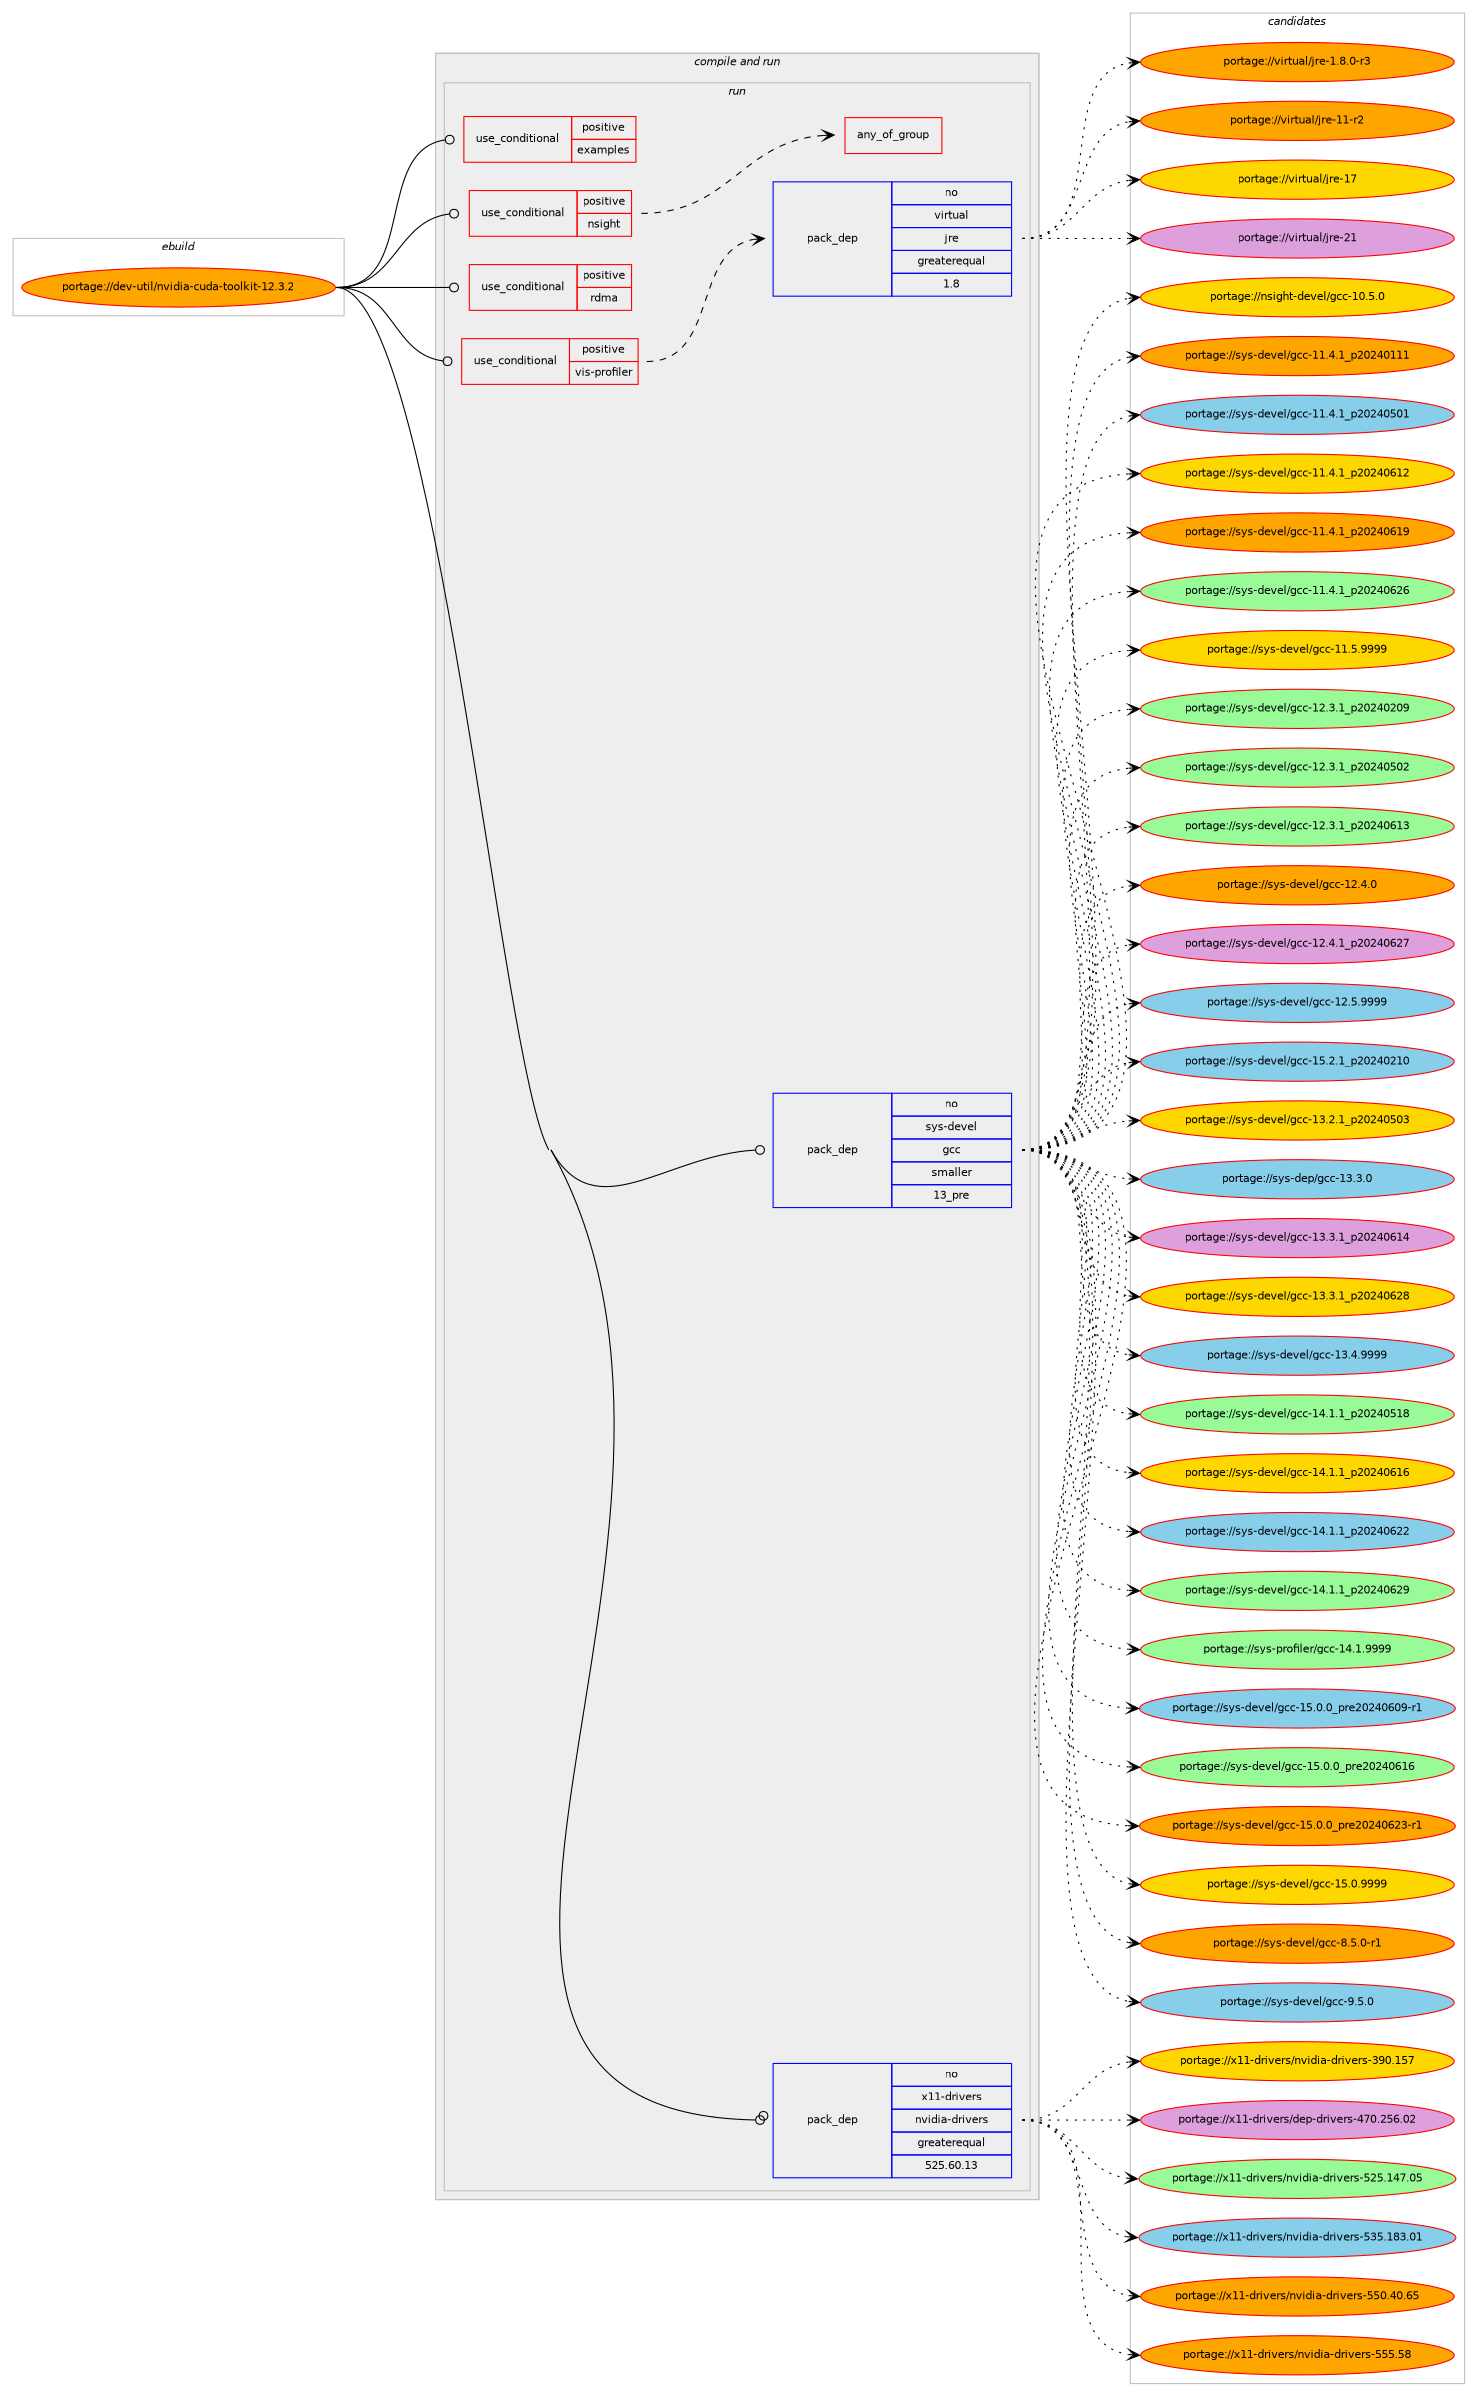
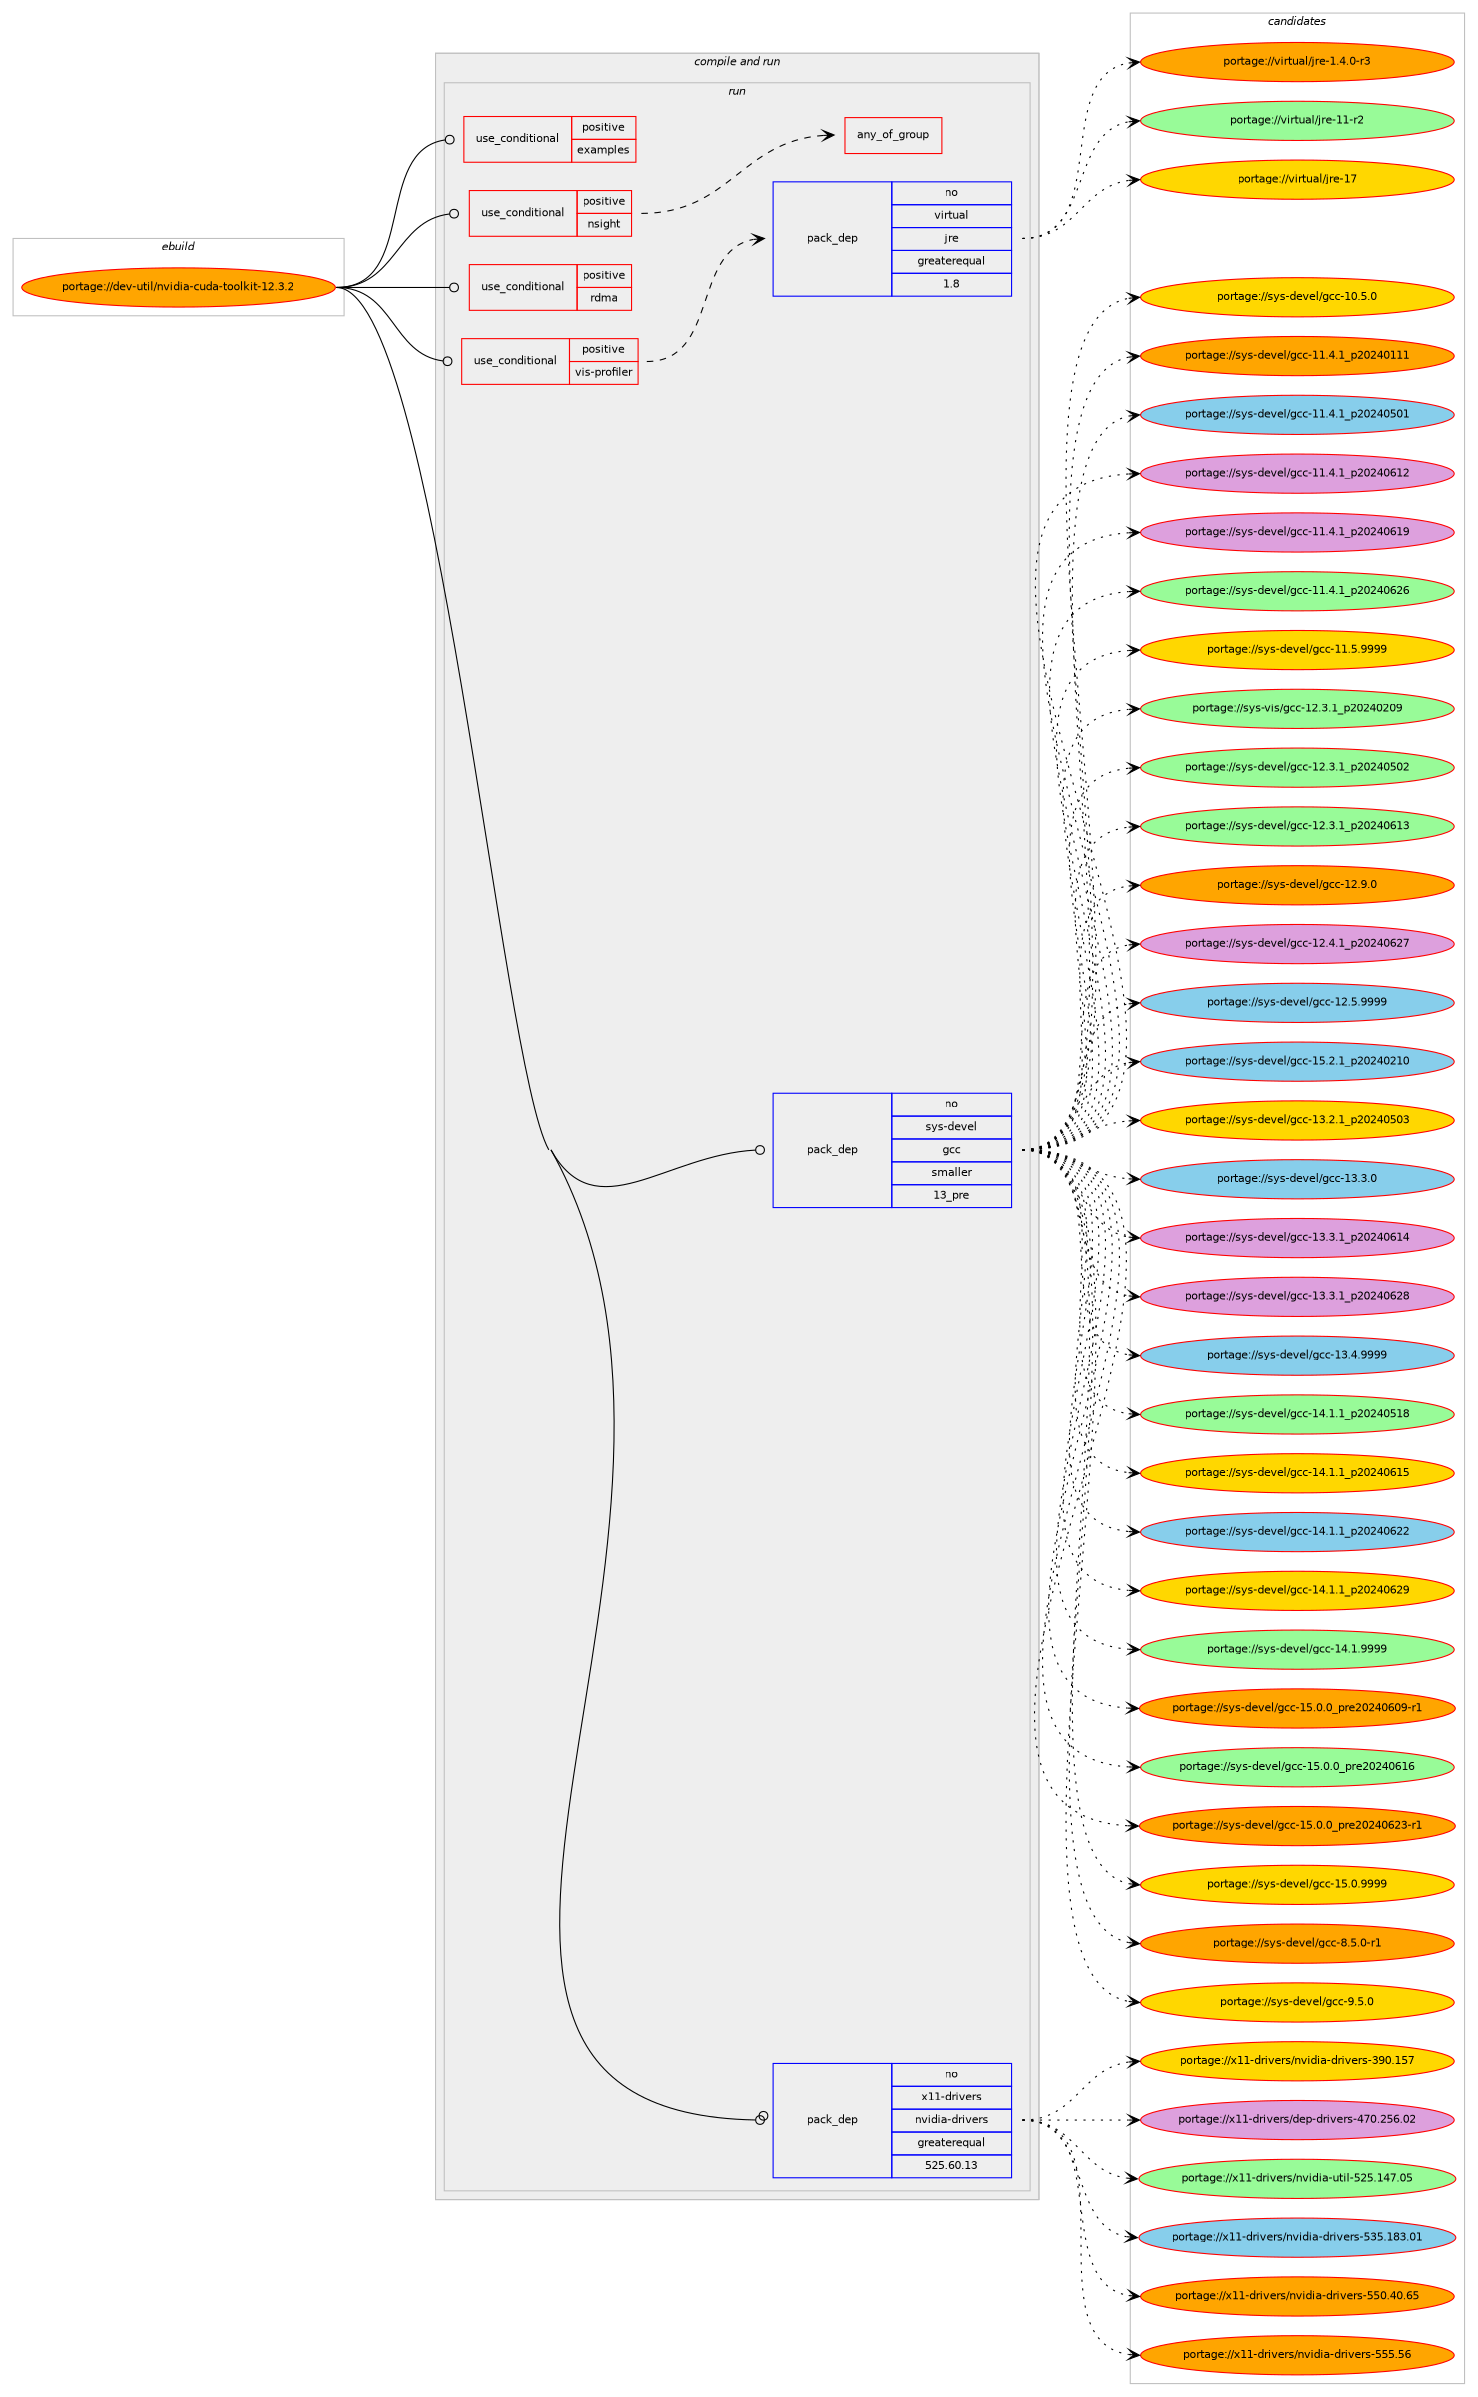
node "portage://virtual/jre-1.8.0-r3": label "portage://virtual/jre-1.8.0-r3" -> "portage://virtual/jre-1.4.0-r3"
node "portage://virtual/jre-11-r2": fillcolor orange -> palegreen
node "portage://virtual/jre-21": removed
node "portage://nsight-devel/gcc-10.5.0": label "portage://nsight-devel/gcc-10.5.0" -> "portage://sys-devel/gcc-10.5.0"
node "portage://sys-devel/gcc-11.4.1_p20240612": fillcolor gold -> plum
node "portage://sys-devel/gcc-11.4.1_p20240619": fillcolor orange -> plum
node "portage://sys-devel/gcc-12.3.1_p20240209": label "portage://sys-devel/gcc-12.3.1_p20240209" -> "portage://sys-vis/gcc-12.3.1_p20240209"
node "portage://sys-devel/gcc-12.4.0": label "portage://sys-devel/gcc-12.4.0" -> "portage://sys-devel/gcc-12.9.0"
node "portage://sys-dep/gcc-13.3.0": label "portage://sys-dep/gcc-13.3.0" -> "portage://sys-devel/gcc-13.3.0"
node "portage://sys-devel/gcc-13.3.1_p20240628": fillcolor gold -> plum
node "portage://sys-devel/gcc-14.1.1_p20240616": label "portage://sys-devel/gcc-14.1.1_p20240616" -> "portage://sys-devel/gcc-14.1.1_p20240615"
node "portage://sys-devel/gcc-14.1.1_p20240629": fillcolor palegreen -> gold
node "portage://sys-profiler/gcc-14.1.9999": label "portage://sys-profiler/gcc-14.1.9999" -> "portage://sys-devel/gcc-14.1.9999"
node "portage://sys-devel/gcc-15.0.0_pre20240609-r1": fillcolor skyblue -> orange
node "portage://sys-devel/gcc-9.5.0": fillcolor skyblue -> gold
node "portage://x11-drivers/nvidia-drivers-525.147.05": label "portage://x11-drivers/nvidia-drivers-525.147.05" -> "portage://x11-drivers/nvidia-util-525.147.05"
node "portage://x11-drivers/nvidia-drivers-555.58": label "portage://x11-drivers/nvidia-drivers-555.58" -> "portage://x11-drivers/nvidia-drivers-555.56"
